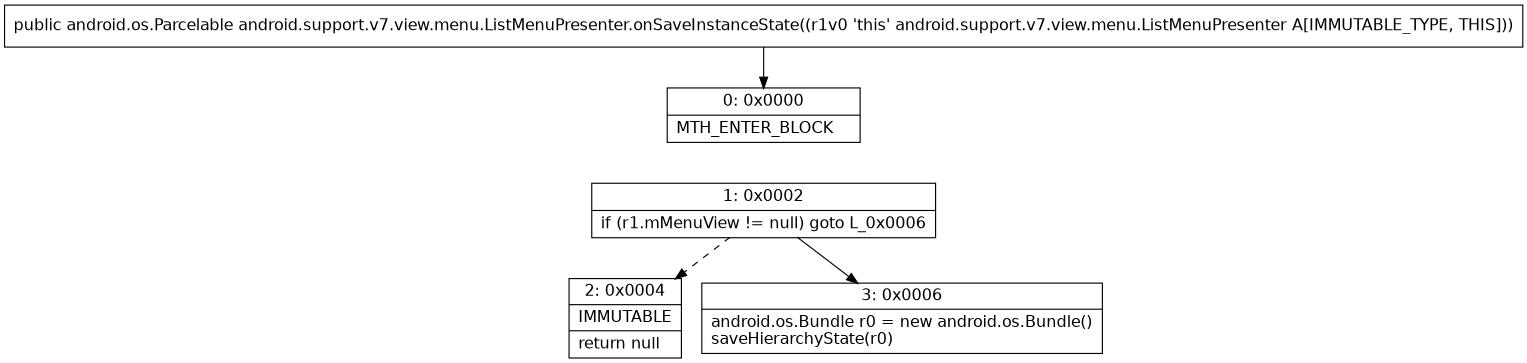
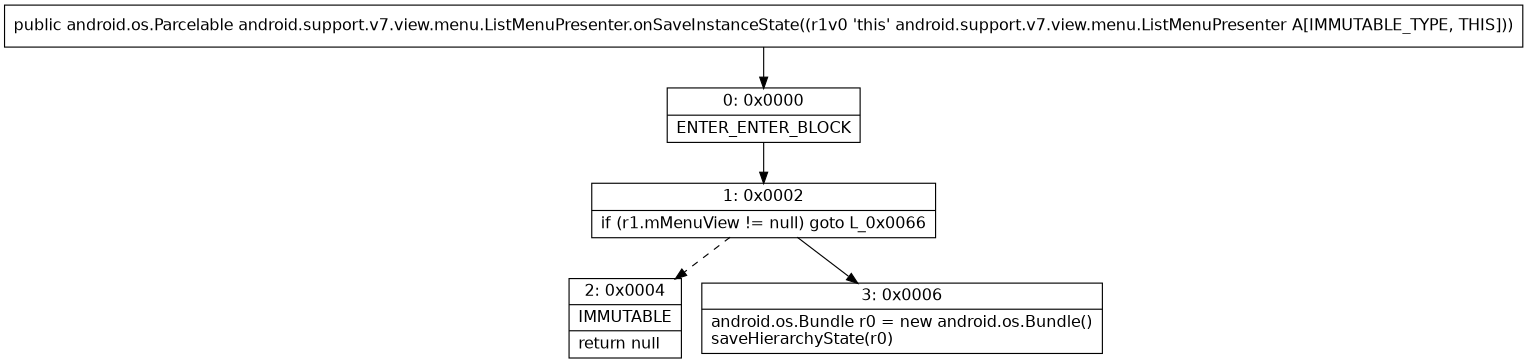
node "0: 0x0000": text "MTH_ENTER_BLOCK" -> "ENTER_ENTER_BLOCK"
edge "0: 0x0000" -> "1: 0x0002": added
node "1: 0x0002": text "if (r1.mMenuView != null) goto L_0x0006" -> "if (r1.mMenuView != null) goto L_0x0066"
